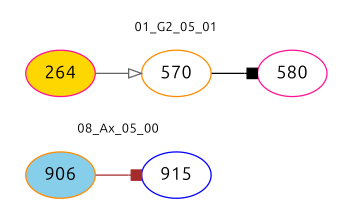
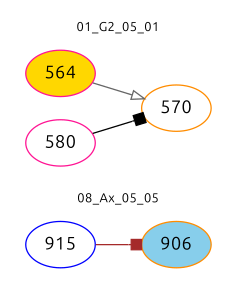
node "264": label "264" -> "564"
edge "570" -> "580": reversed
cluster "08_Ax_05_00": label "08_Ax_05_00" -> "08_Ax_05_05"
edge "906" -> "915": reversed
